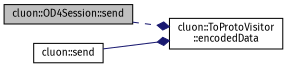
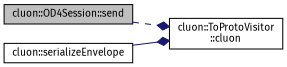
node "cluon::ToProtoVisitor ::encodedData": label "cluon::ToProtoVisitor ::encodedData" -> "cluon::ToProtoVisitor ::cluon"
node "cluon::send": label "cluon::send" -> "cluon::serializeEnvelope"
